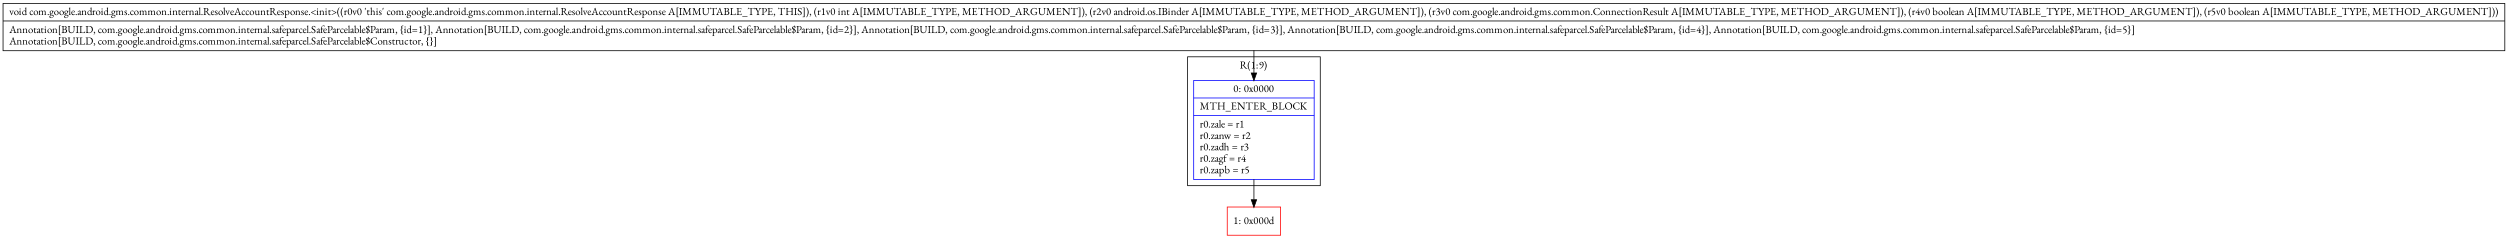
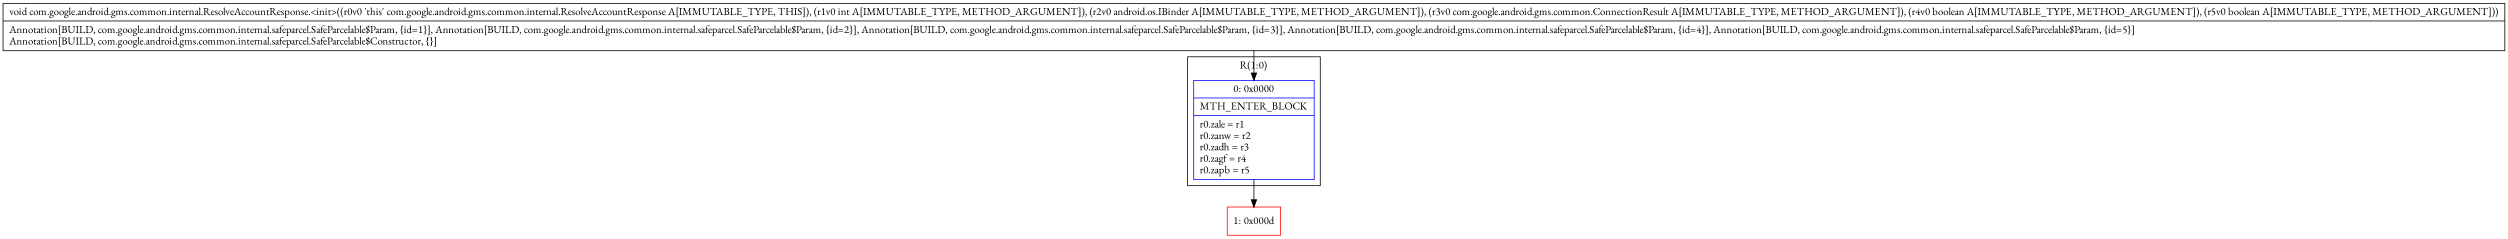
cluster "R(1:9)": label "R(1:9)" -> "R(1:0)"
